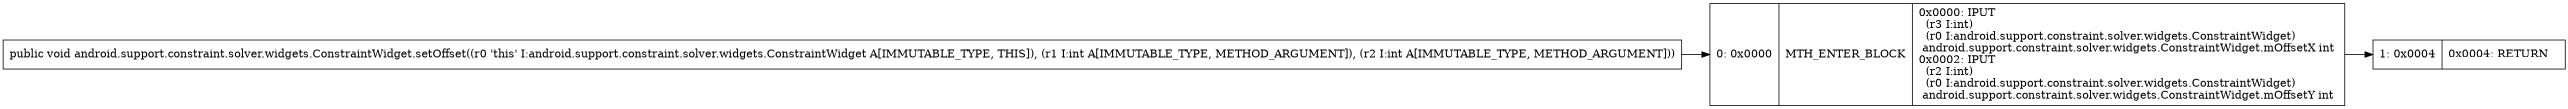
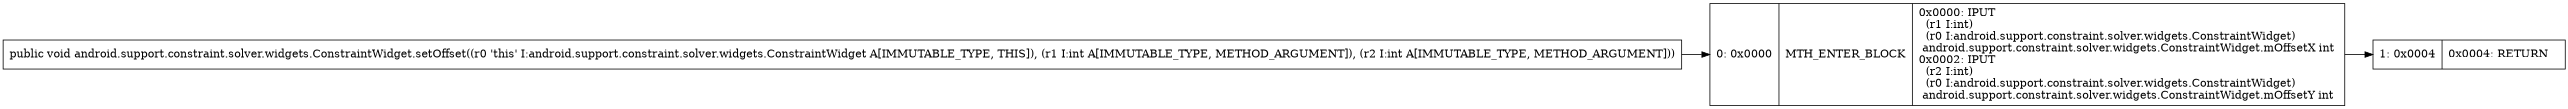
node "0: 0x0000": text "(r3 I:int)" -> "(r1 I:int)"
